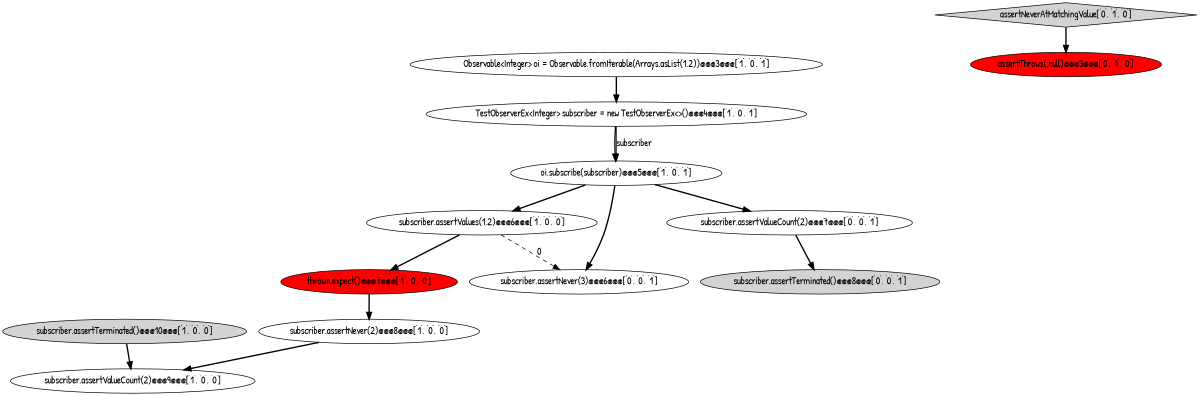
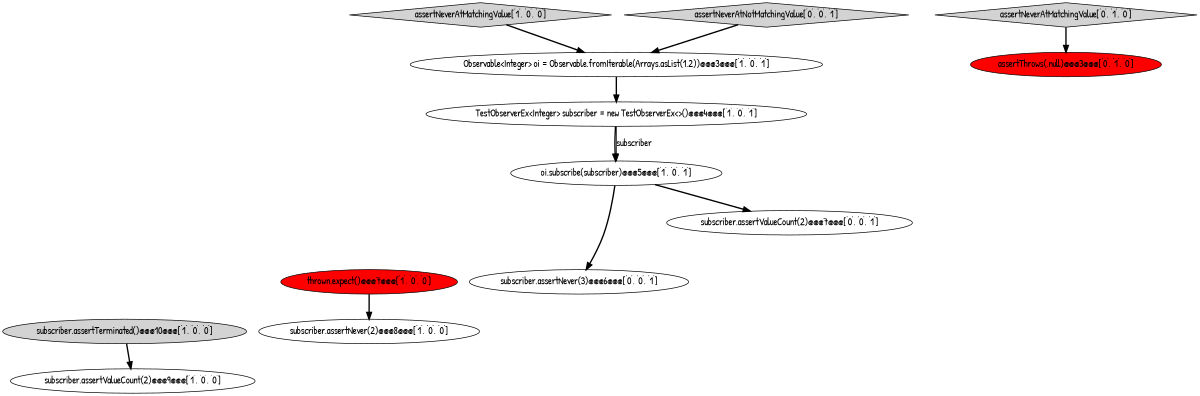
node "assertNeverAtMatchingValue['1', '0', '0']": added
node "assertNeverAtNotMatchingValue['0', '0', '1']": added
node "subscriber.assertValues(1,2)@@@6@@@['1', '0', '0']": removed
node "subscriber.assertTerminated()@@@8@@@['0', '0', '1']": removed
edge "subscriber.assertNever(2)@@@8@@@['1', '0', '0']" -> "subscriber.assertValueCount(2)@@@9@@@['1', '0', '0']": removed
